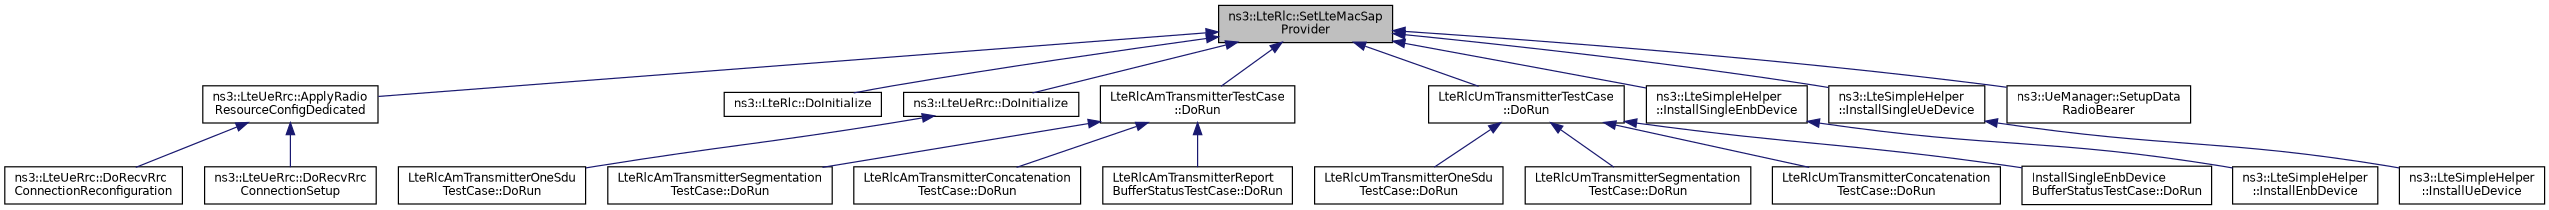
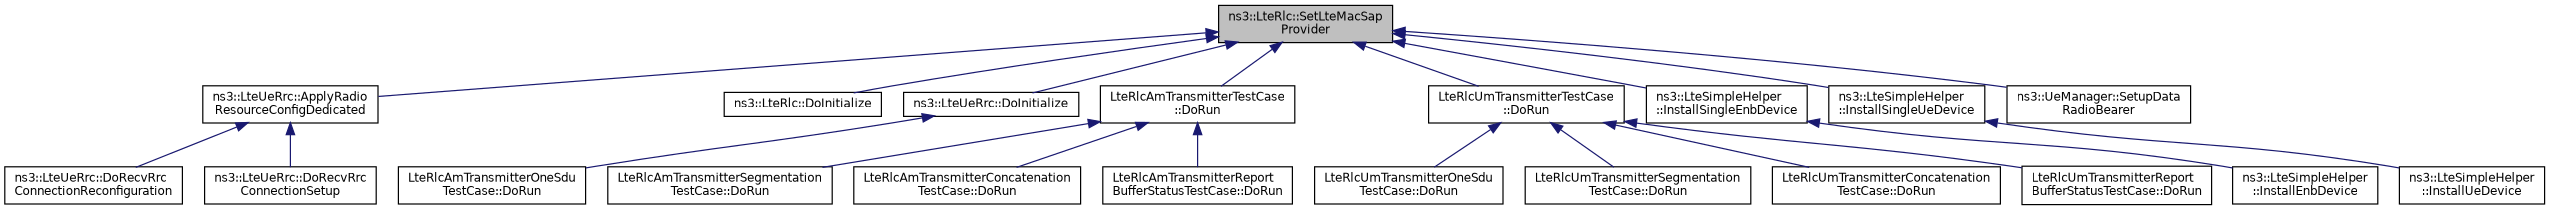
node "InstallSingleEnbDevice BufferStatusTestCase::DoRun": label "InstallSingleEnbDevice BufferStatusTestCase::DoRun" -> "LteRlcUmTransmitterReport BufferStatusTestCase::DoRun"
